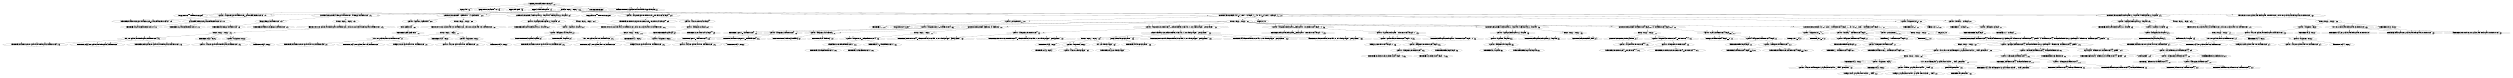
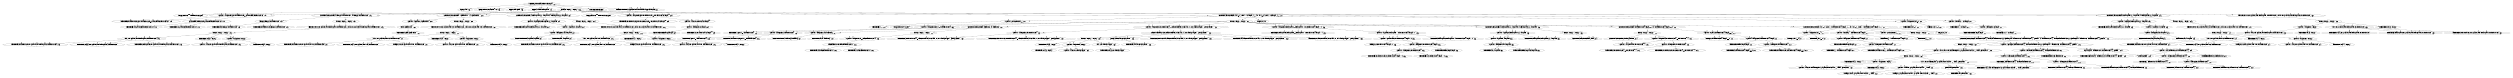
node "(IDENTIFIER,rs,rs = selectFileResources(rs))": removed
